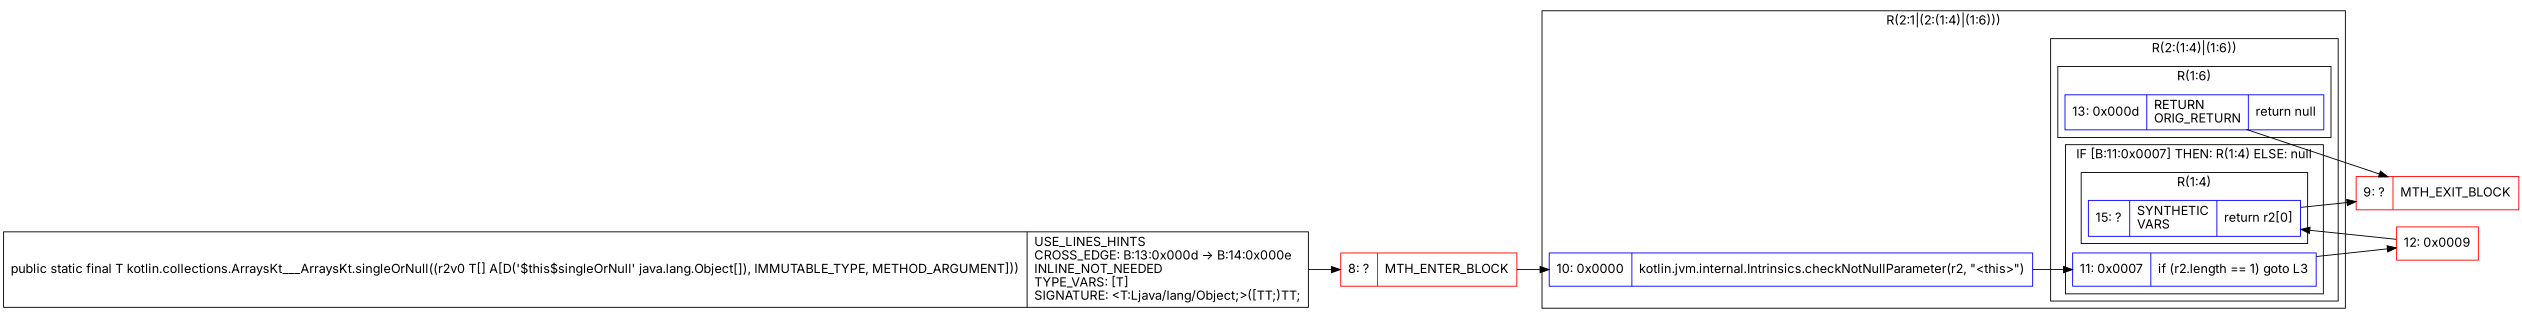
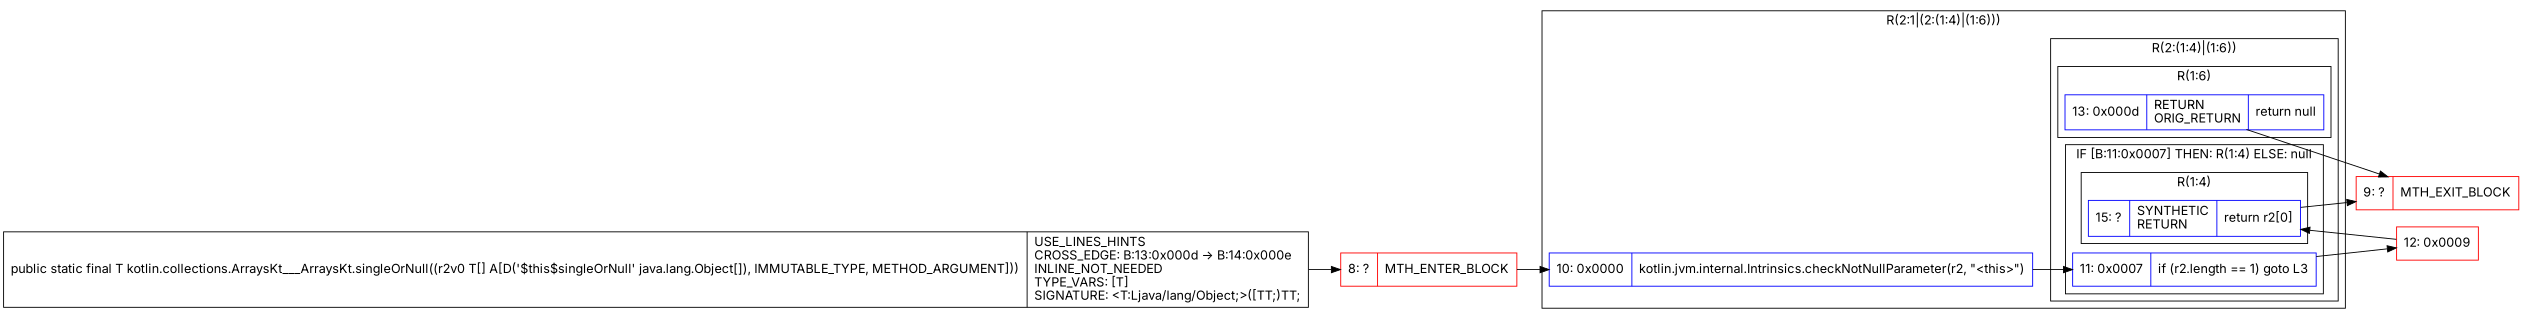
node "15: ?": text "VARS" -> "RETURN"
